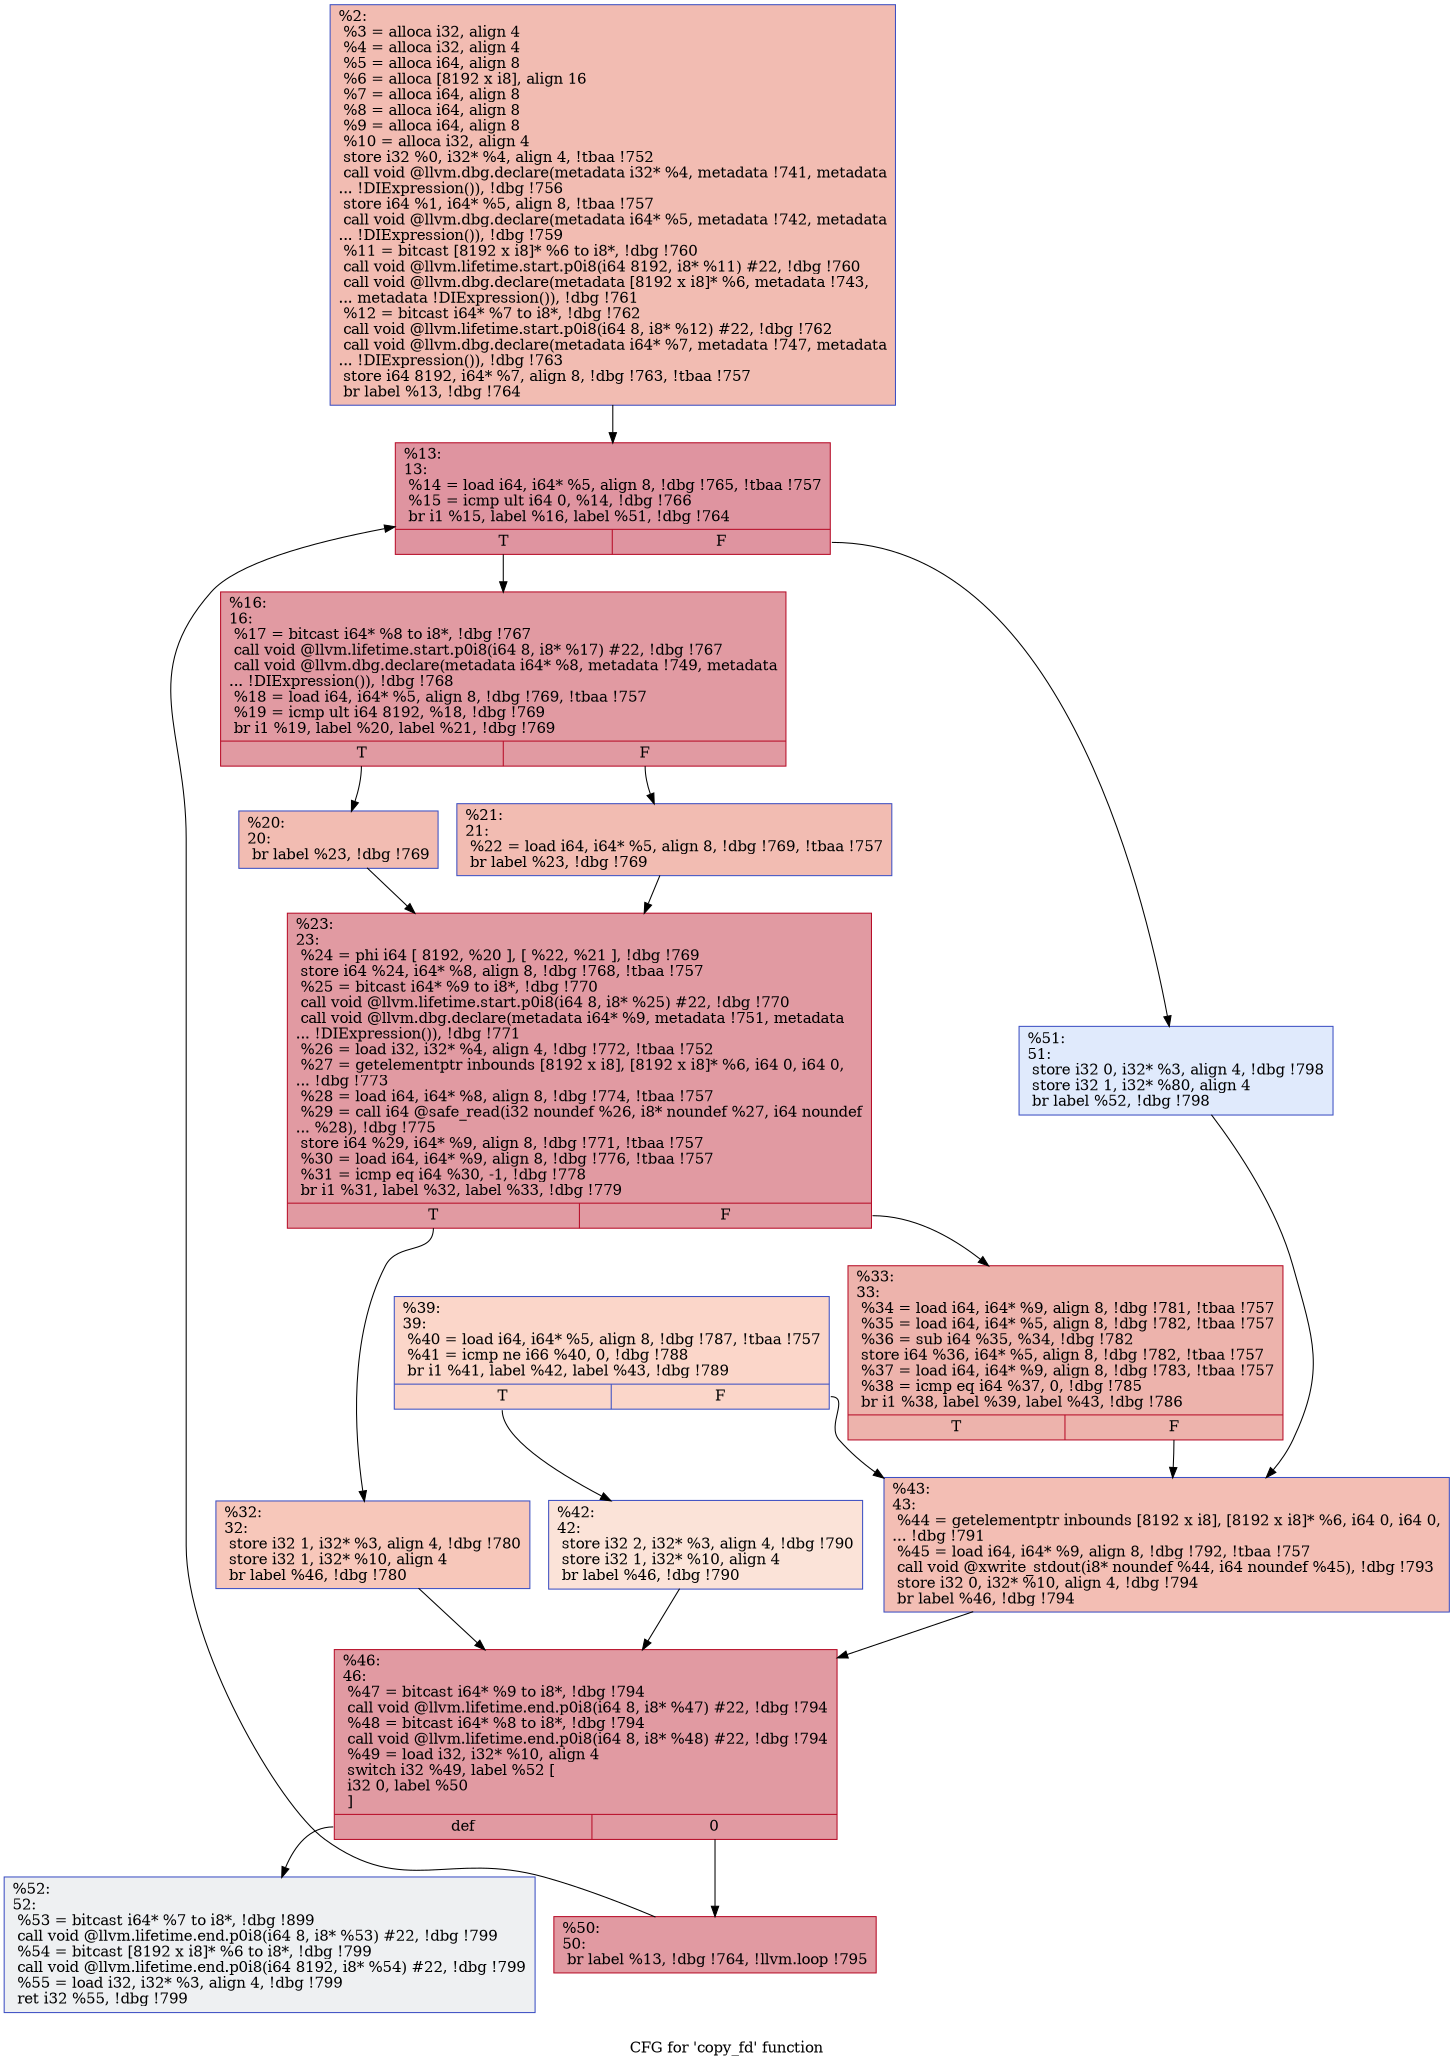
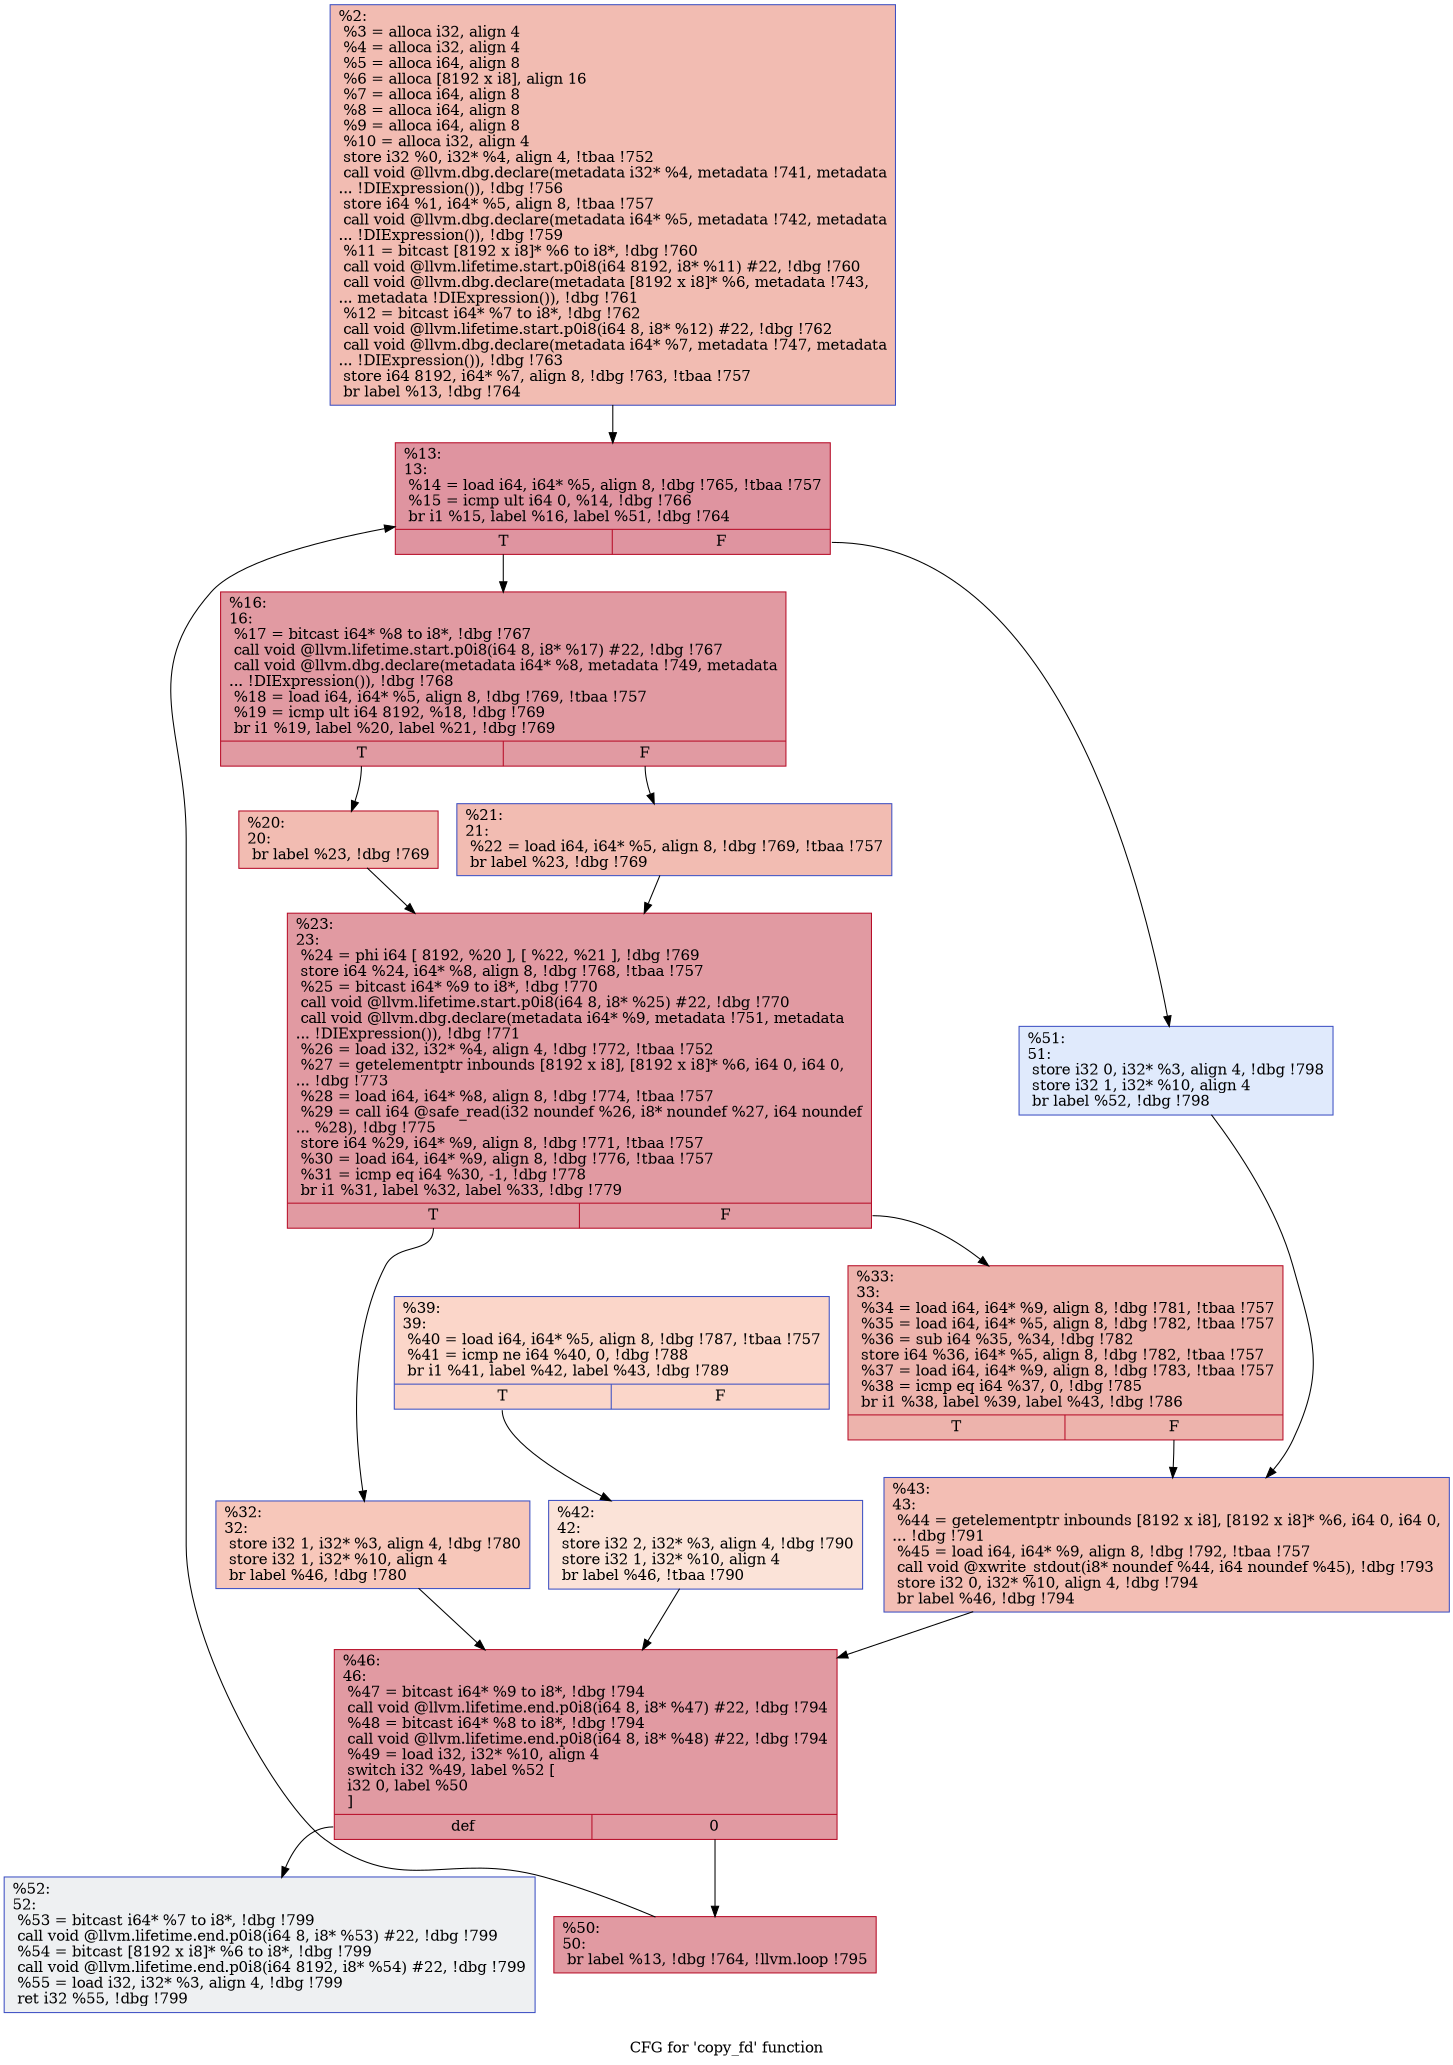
node "%20:": color #3d50c3ff -> #b70d28ff
node "%51:": text "store i32 1, i32* %80, align 4" -> "store i32 1, i32* %10, align 4"
node "%39:": text "%41 = icmp ne i66 %40, 0, !dbg !788" -> "%41 = icmp ne i64 %40, 0, !dbg !788"
edge "%39:" -> "%43:": removed
node "%42:": text "br label %46, !dbg !790" -> "br label %46, !tbaa !790"
node "%52:": text "%53 = bitcast i64* %7 to i8*, !dbg !899" -> "%53 = bitcast i64* %7 to i8*, !dbg !799"
